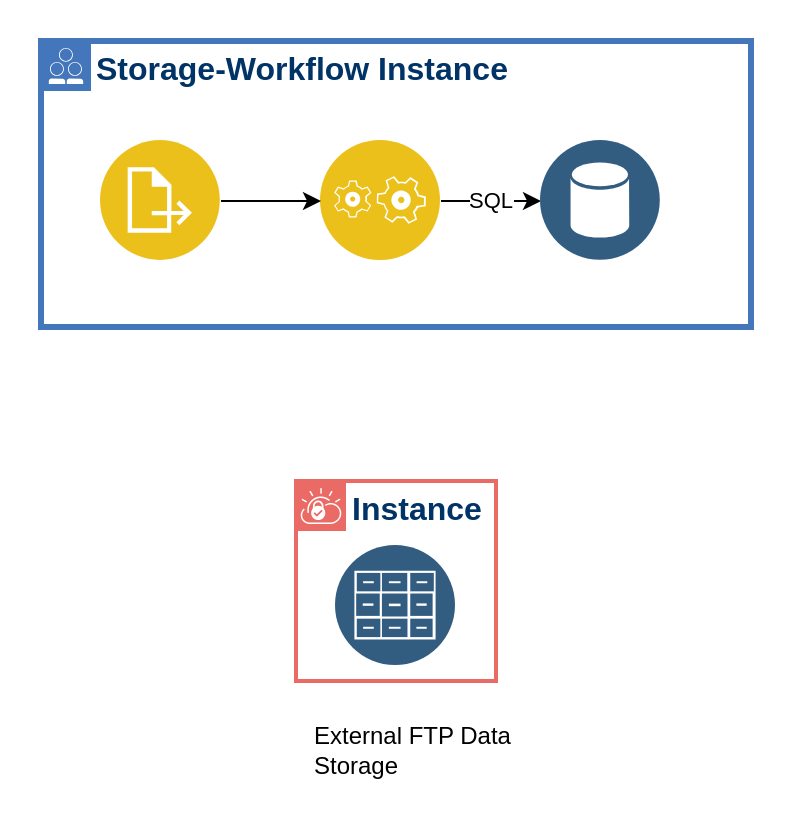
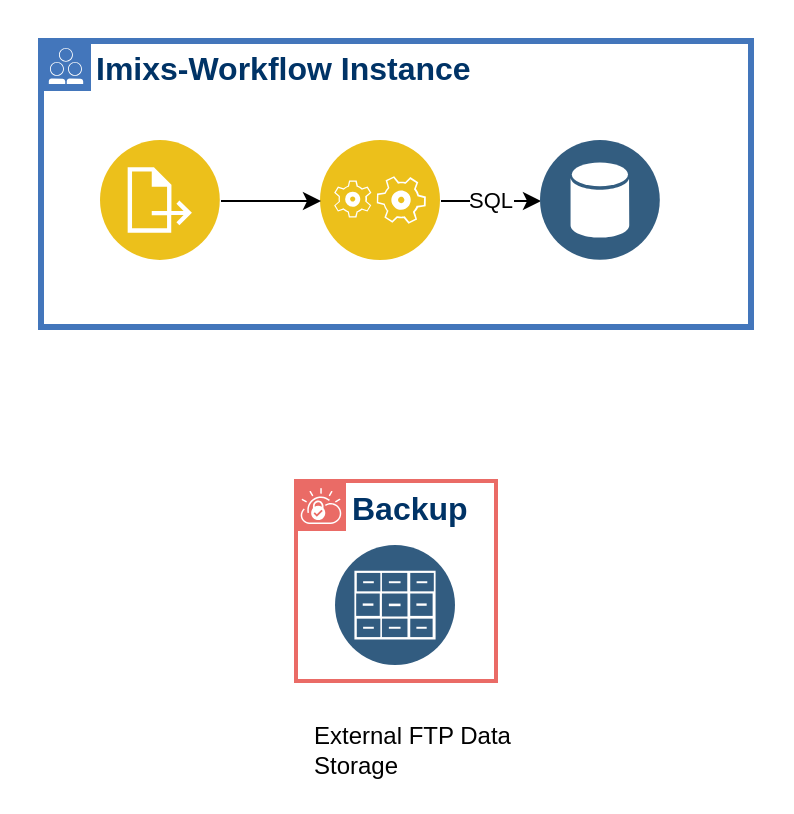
node "Storage-Workflow Instance": label "Storage-Workflow Instance" -> "Imixs-Workflow Instance"
node "Instance": label "Instance" -> "Backup"
